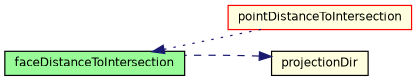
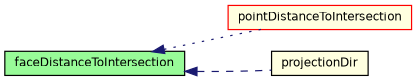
edge "faceDistanceToIntersection" -> "projectionDir": reversed
